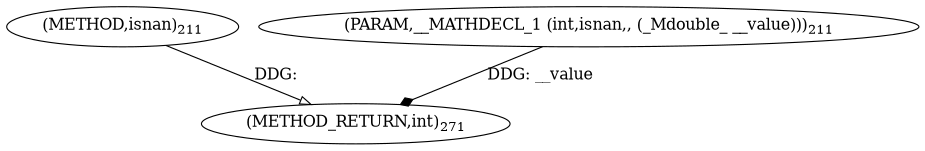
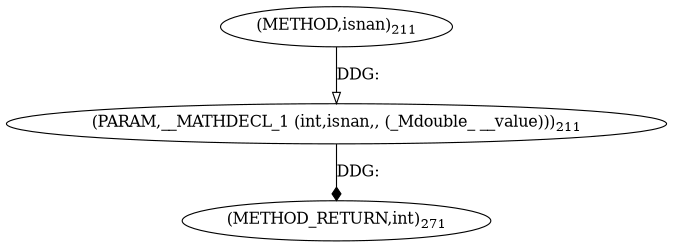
edge "(METHOD,isnan)" -> "(METHOD_RETURN,int)": now "(METHOD,isnan)" -> "(PARAM,__MATHDECL_1 (int,isnan,, (_Mdouble_ __value)))"
edge "(PARAM,__MATHDECL_1 (int,isnan,, (_Mdouble_ __value)))" -> "(METHOD_RETURN,int)": label "DDG: __value" -> "DDG: "
